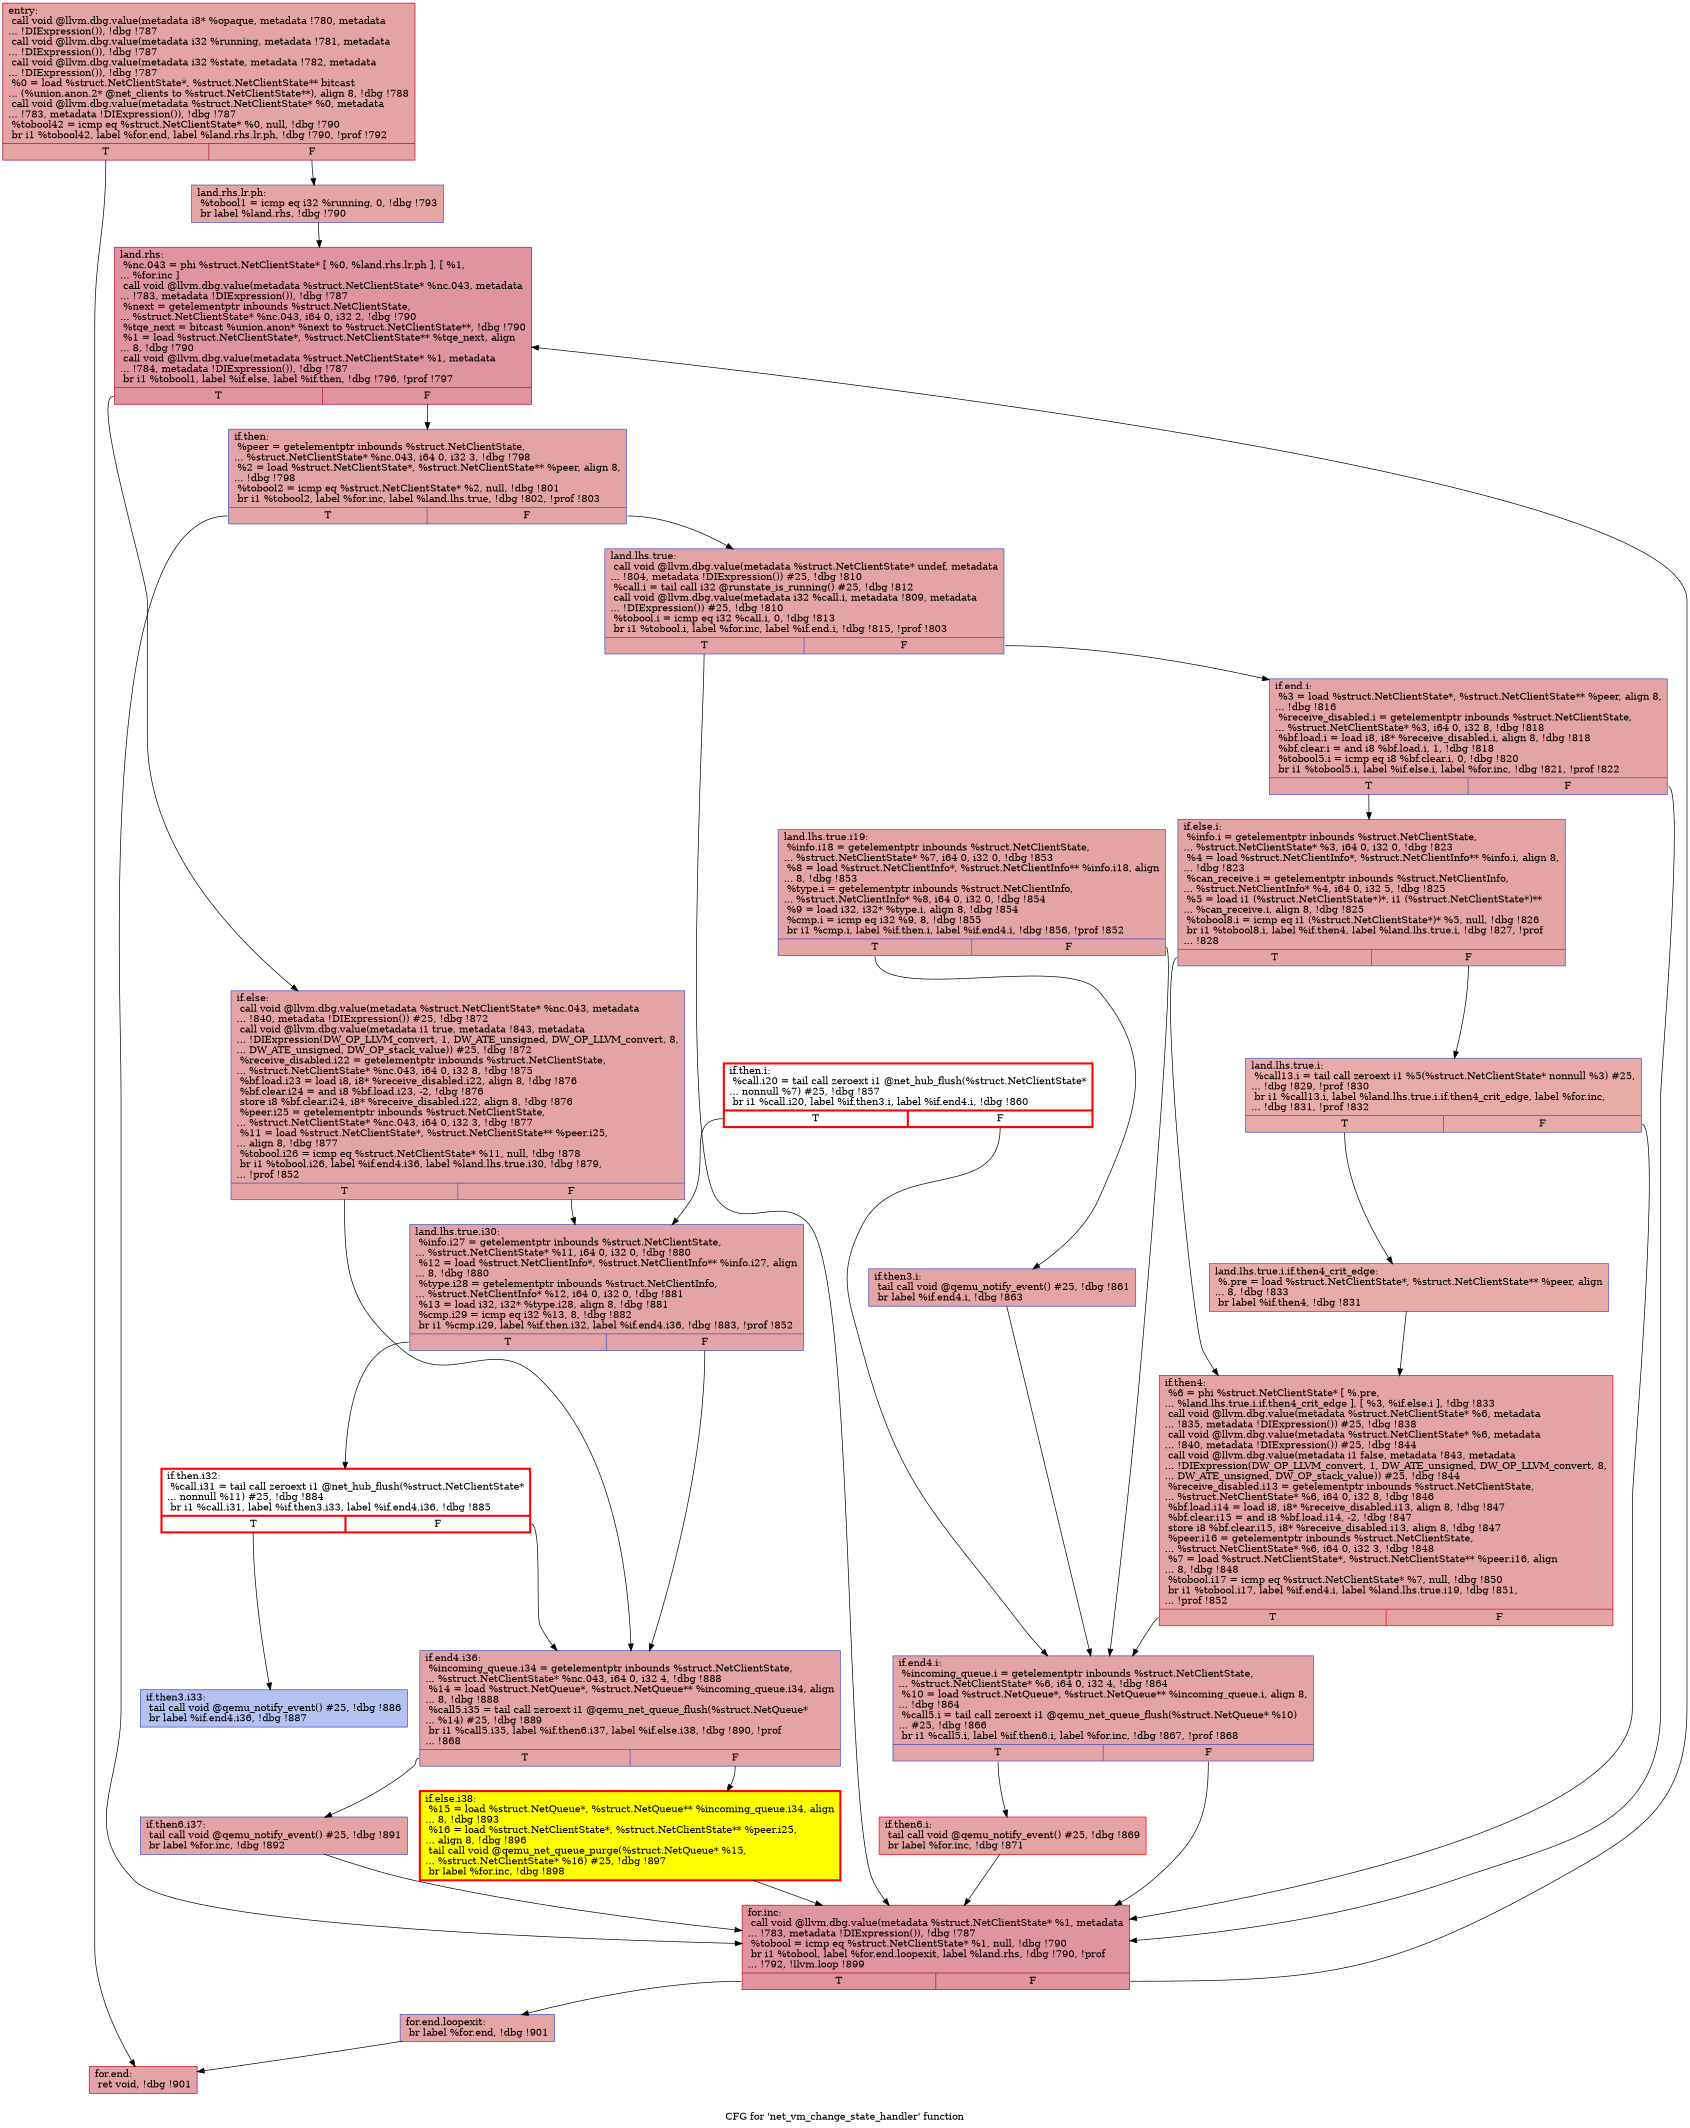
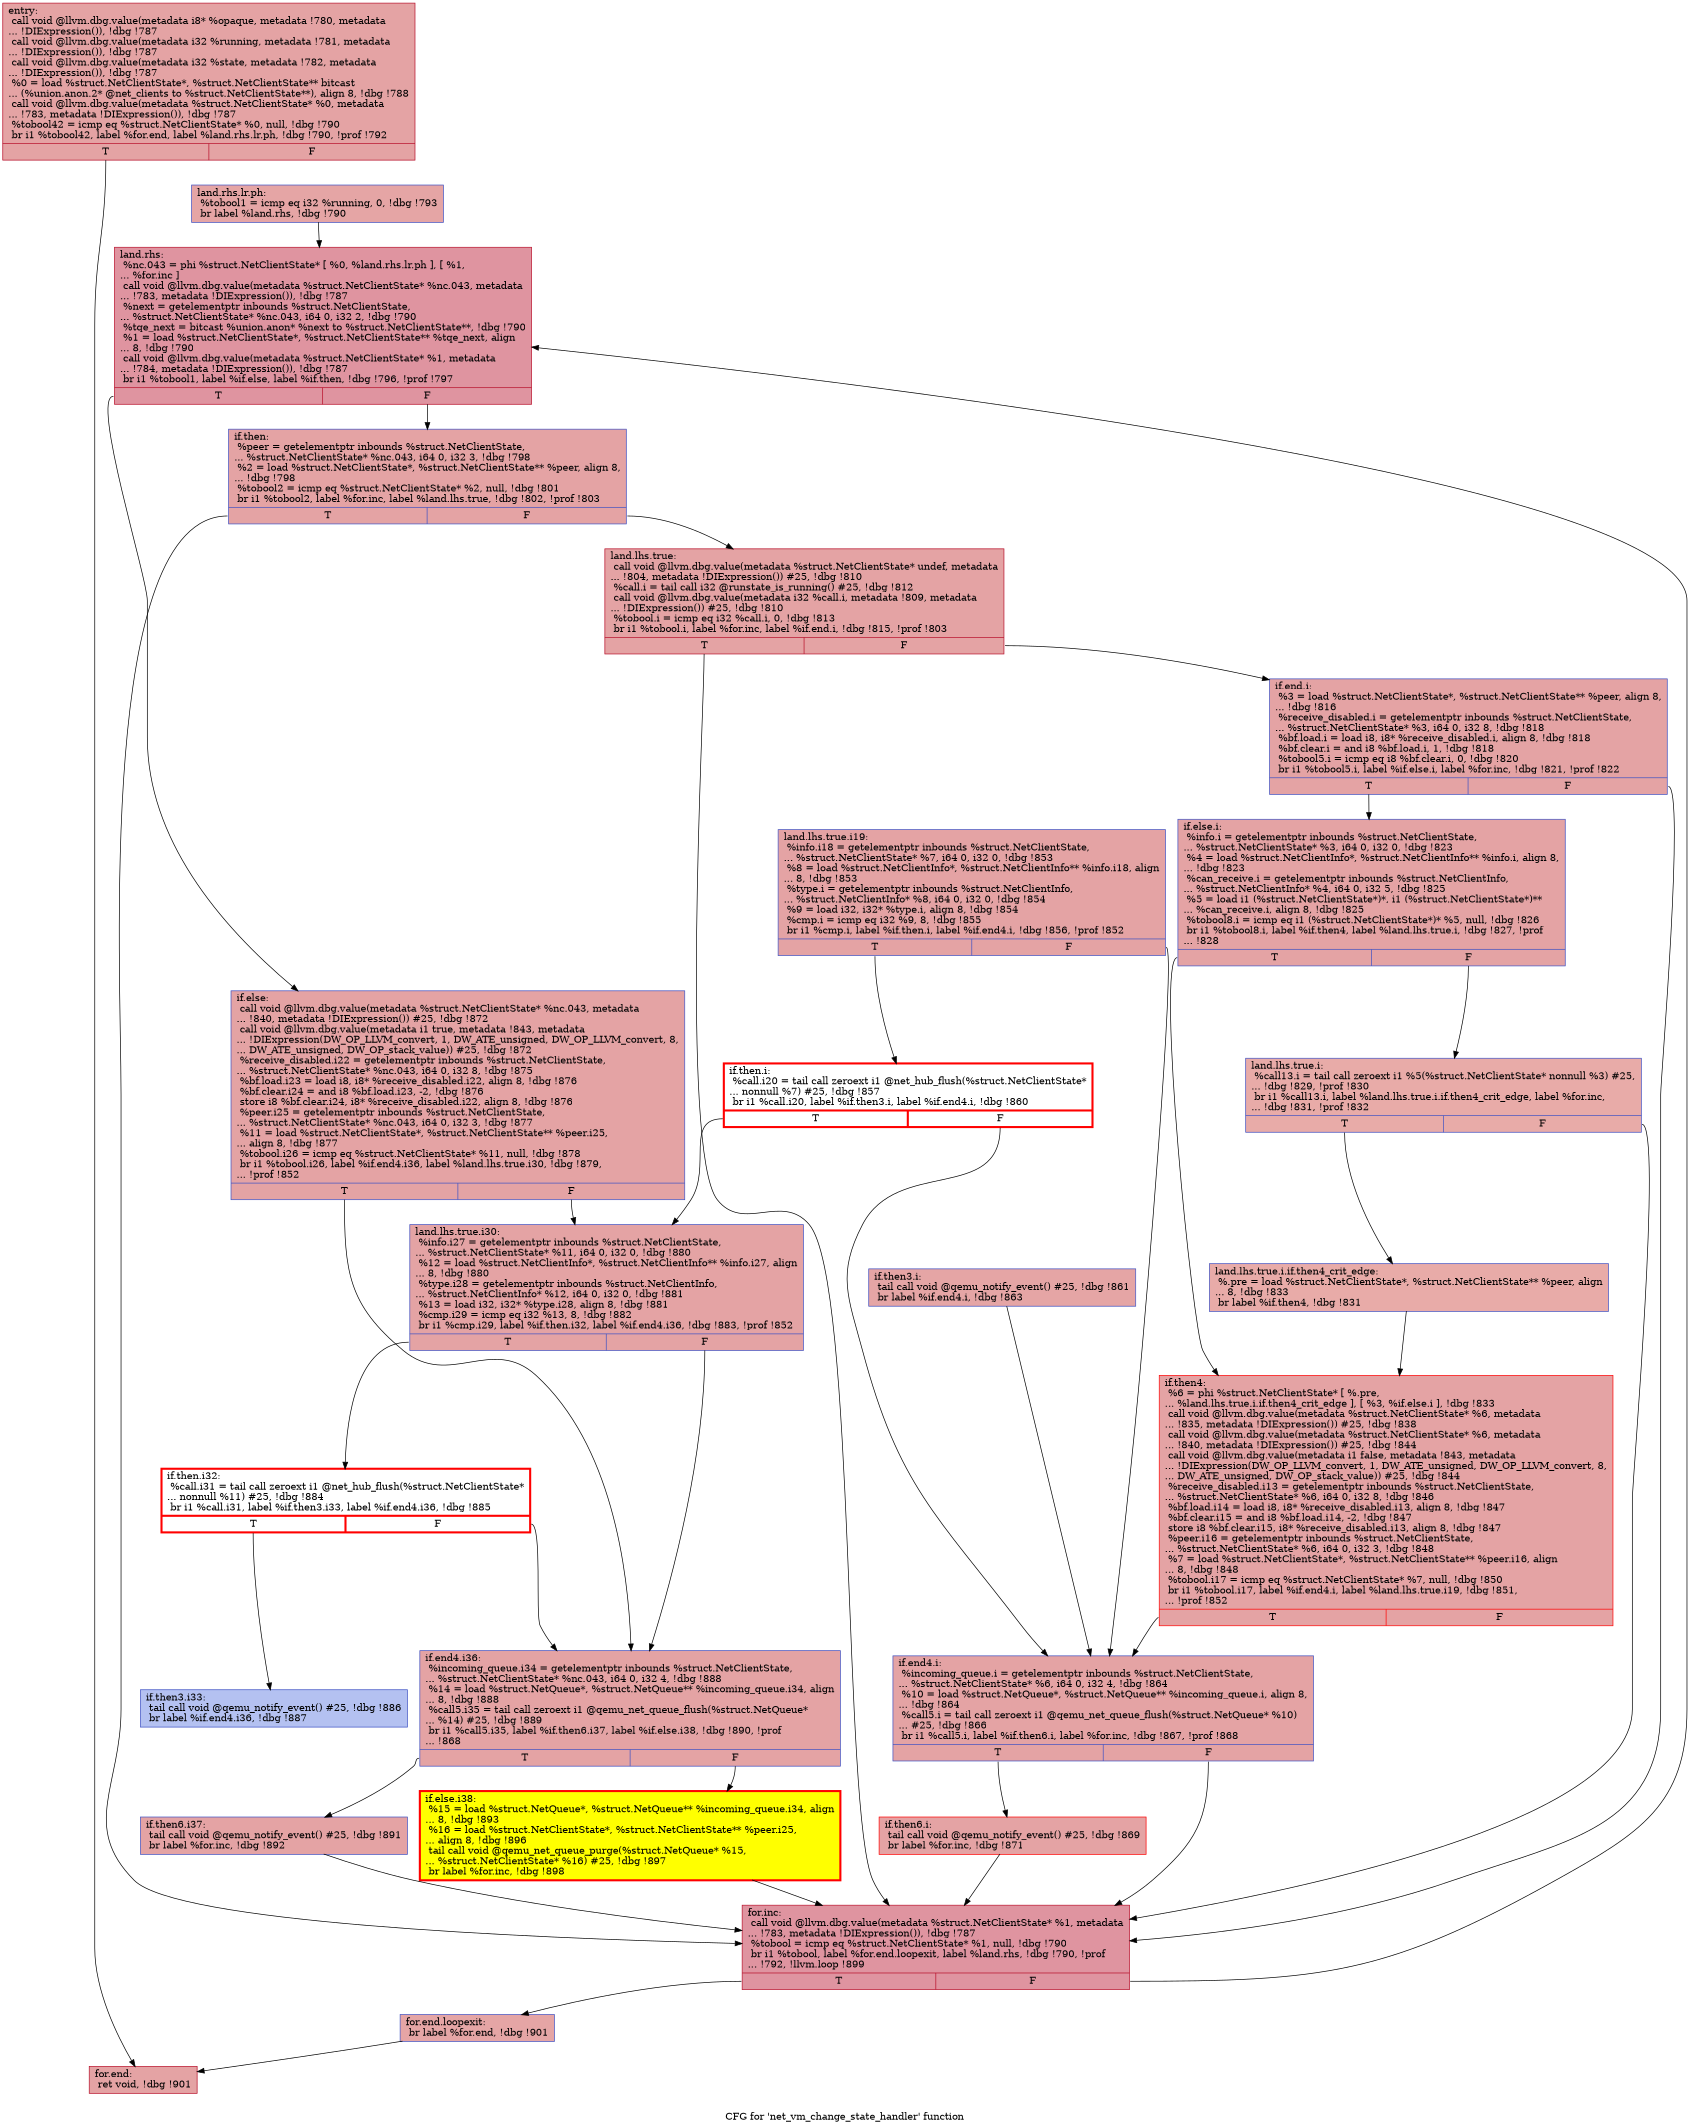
edge "entry:" -> "land.rhs.lr.ph:": removed
node "land.lhs.true:": color #3d50c3ff -> #b70d28ff
edge "land.lhs.true.i19:" -> "if.then3.i:": now "land.lhs.true.i19:" -> "if.then.i:"
